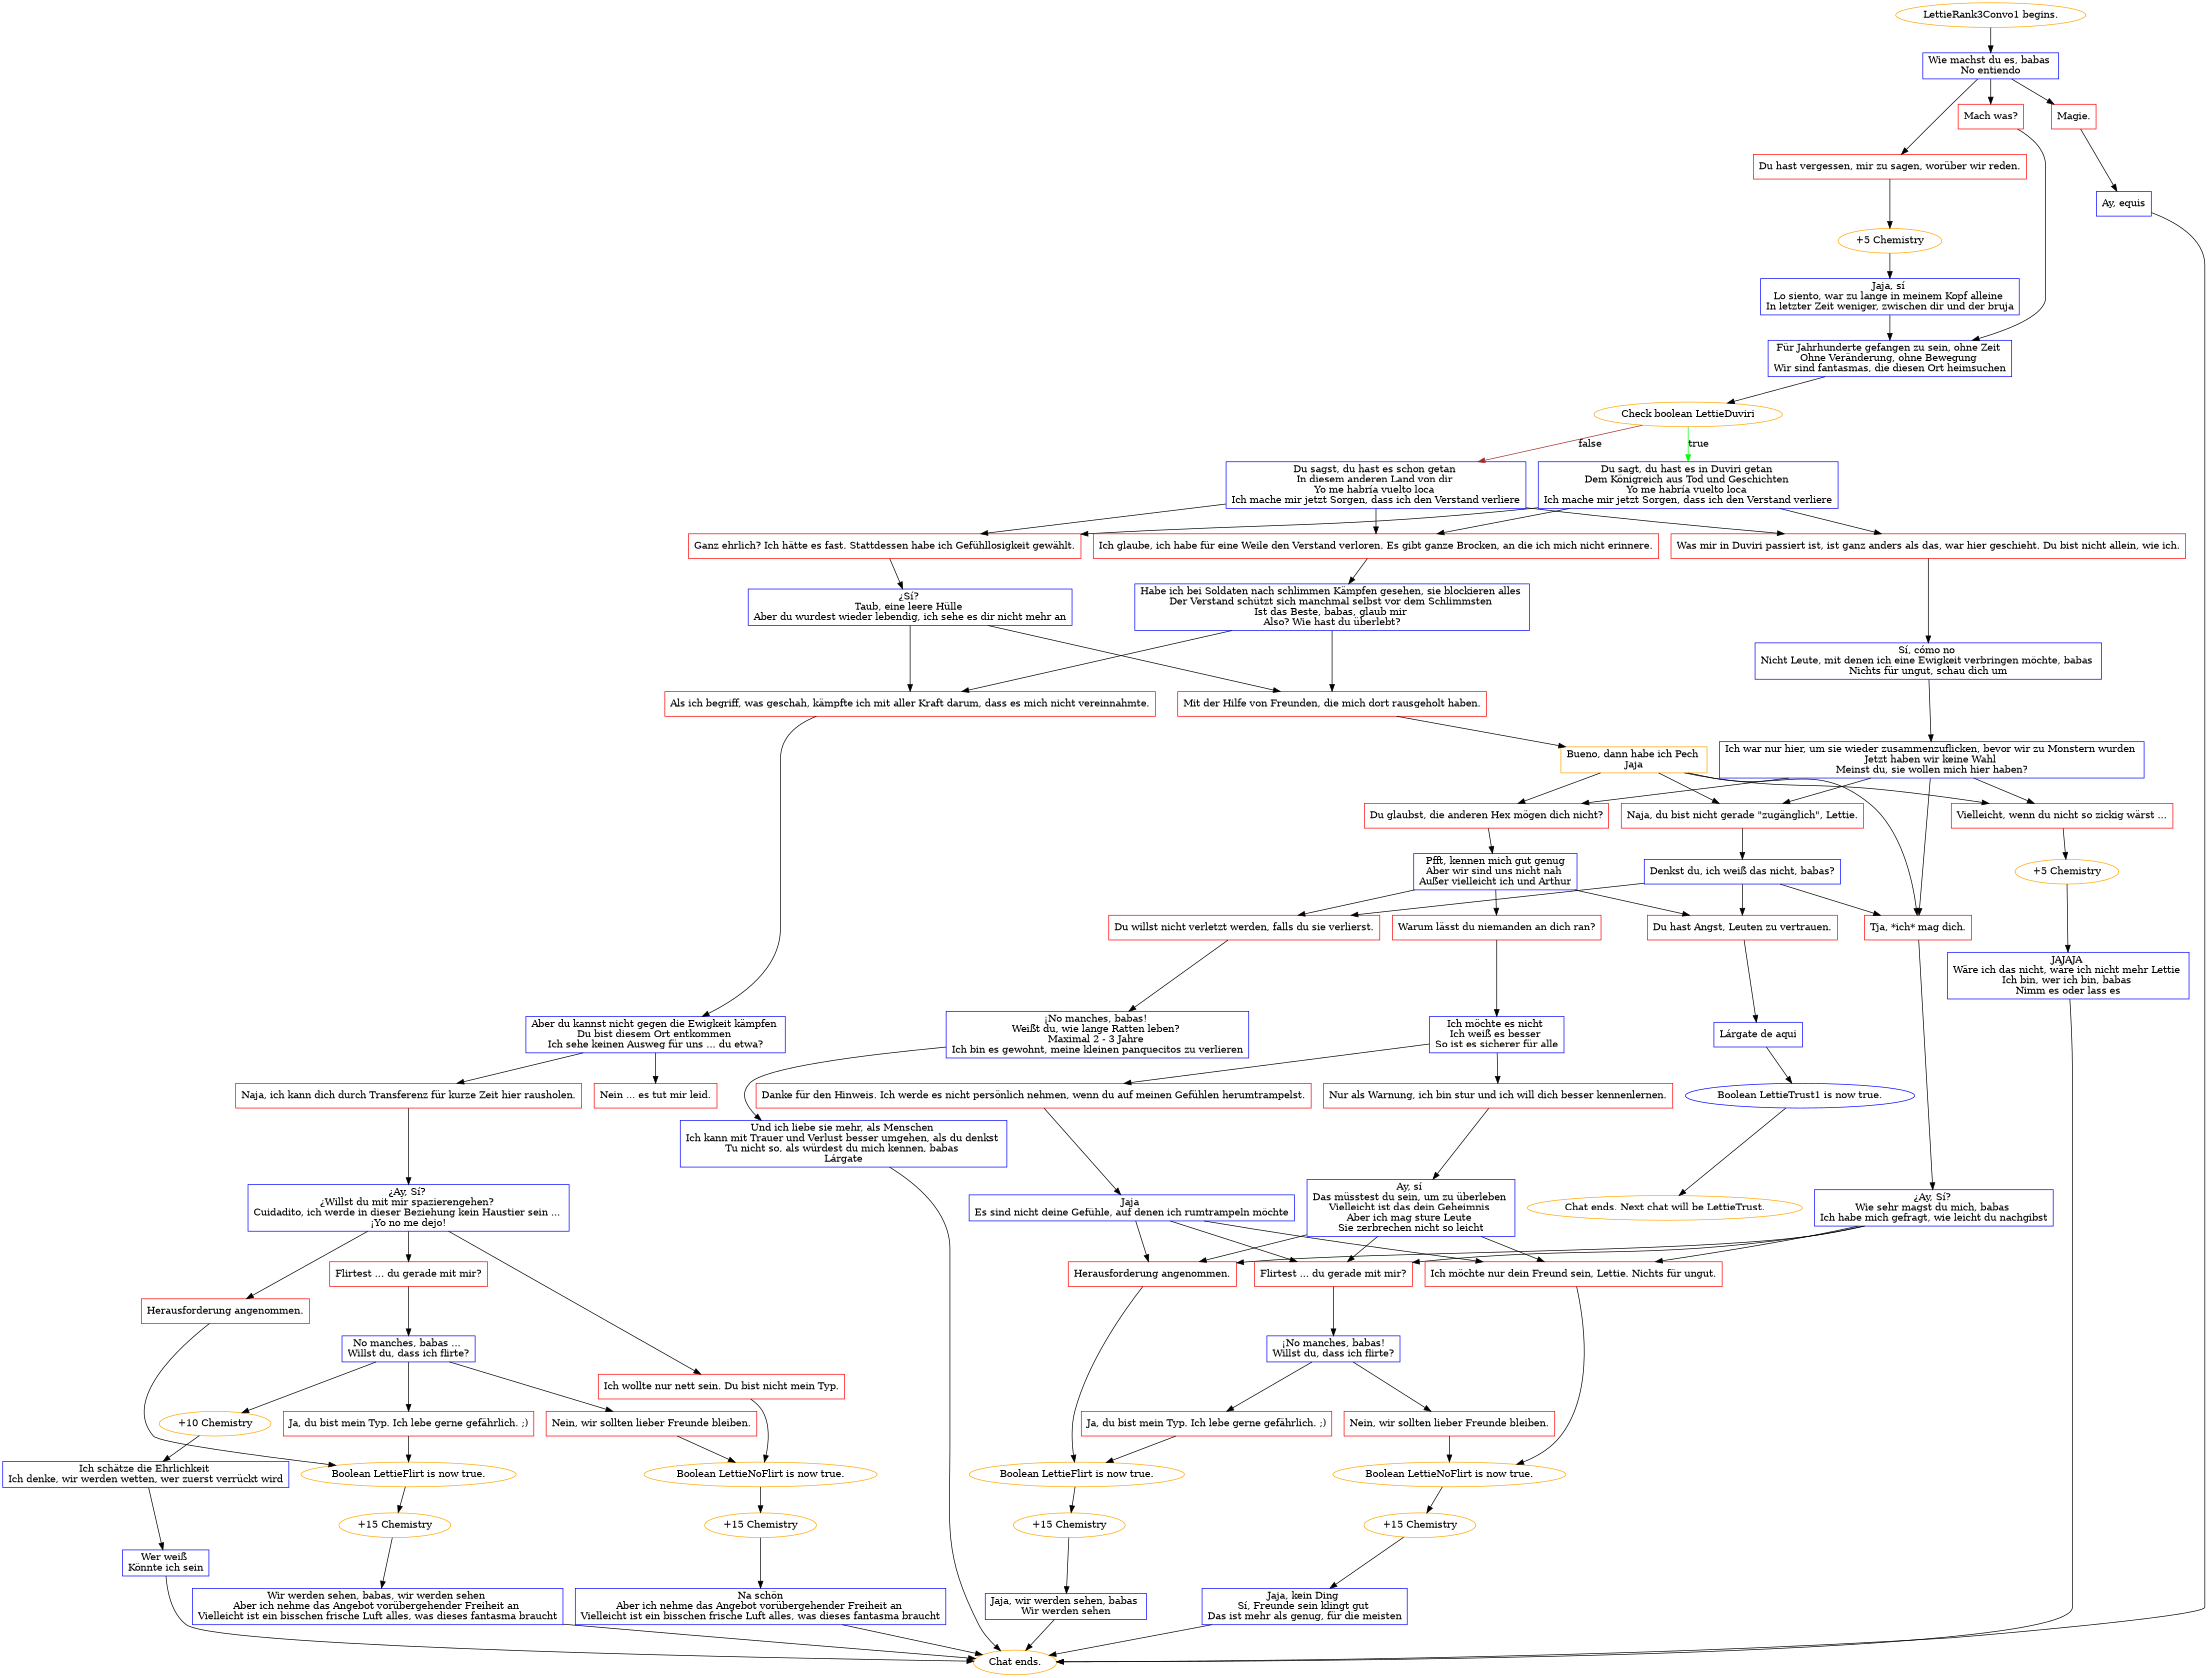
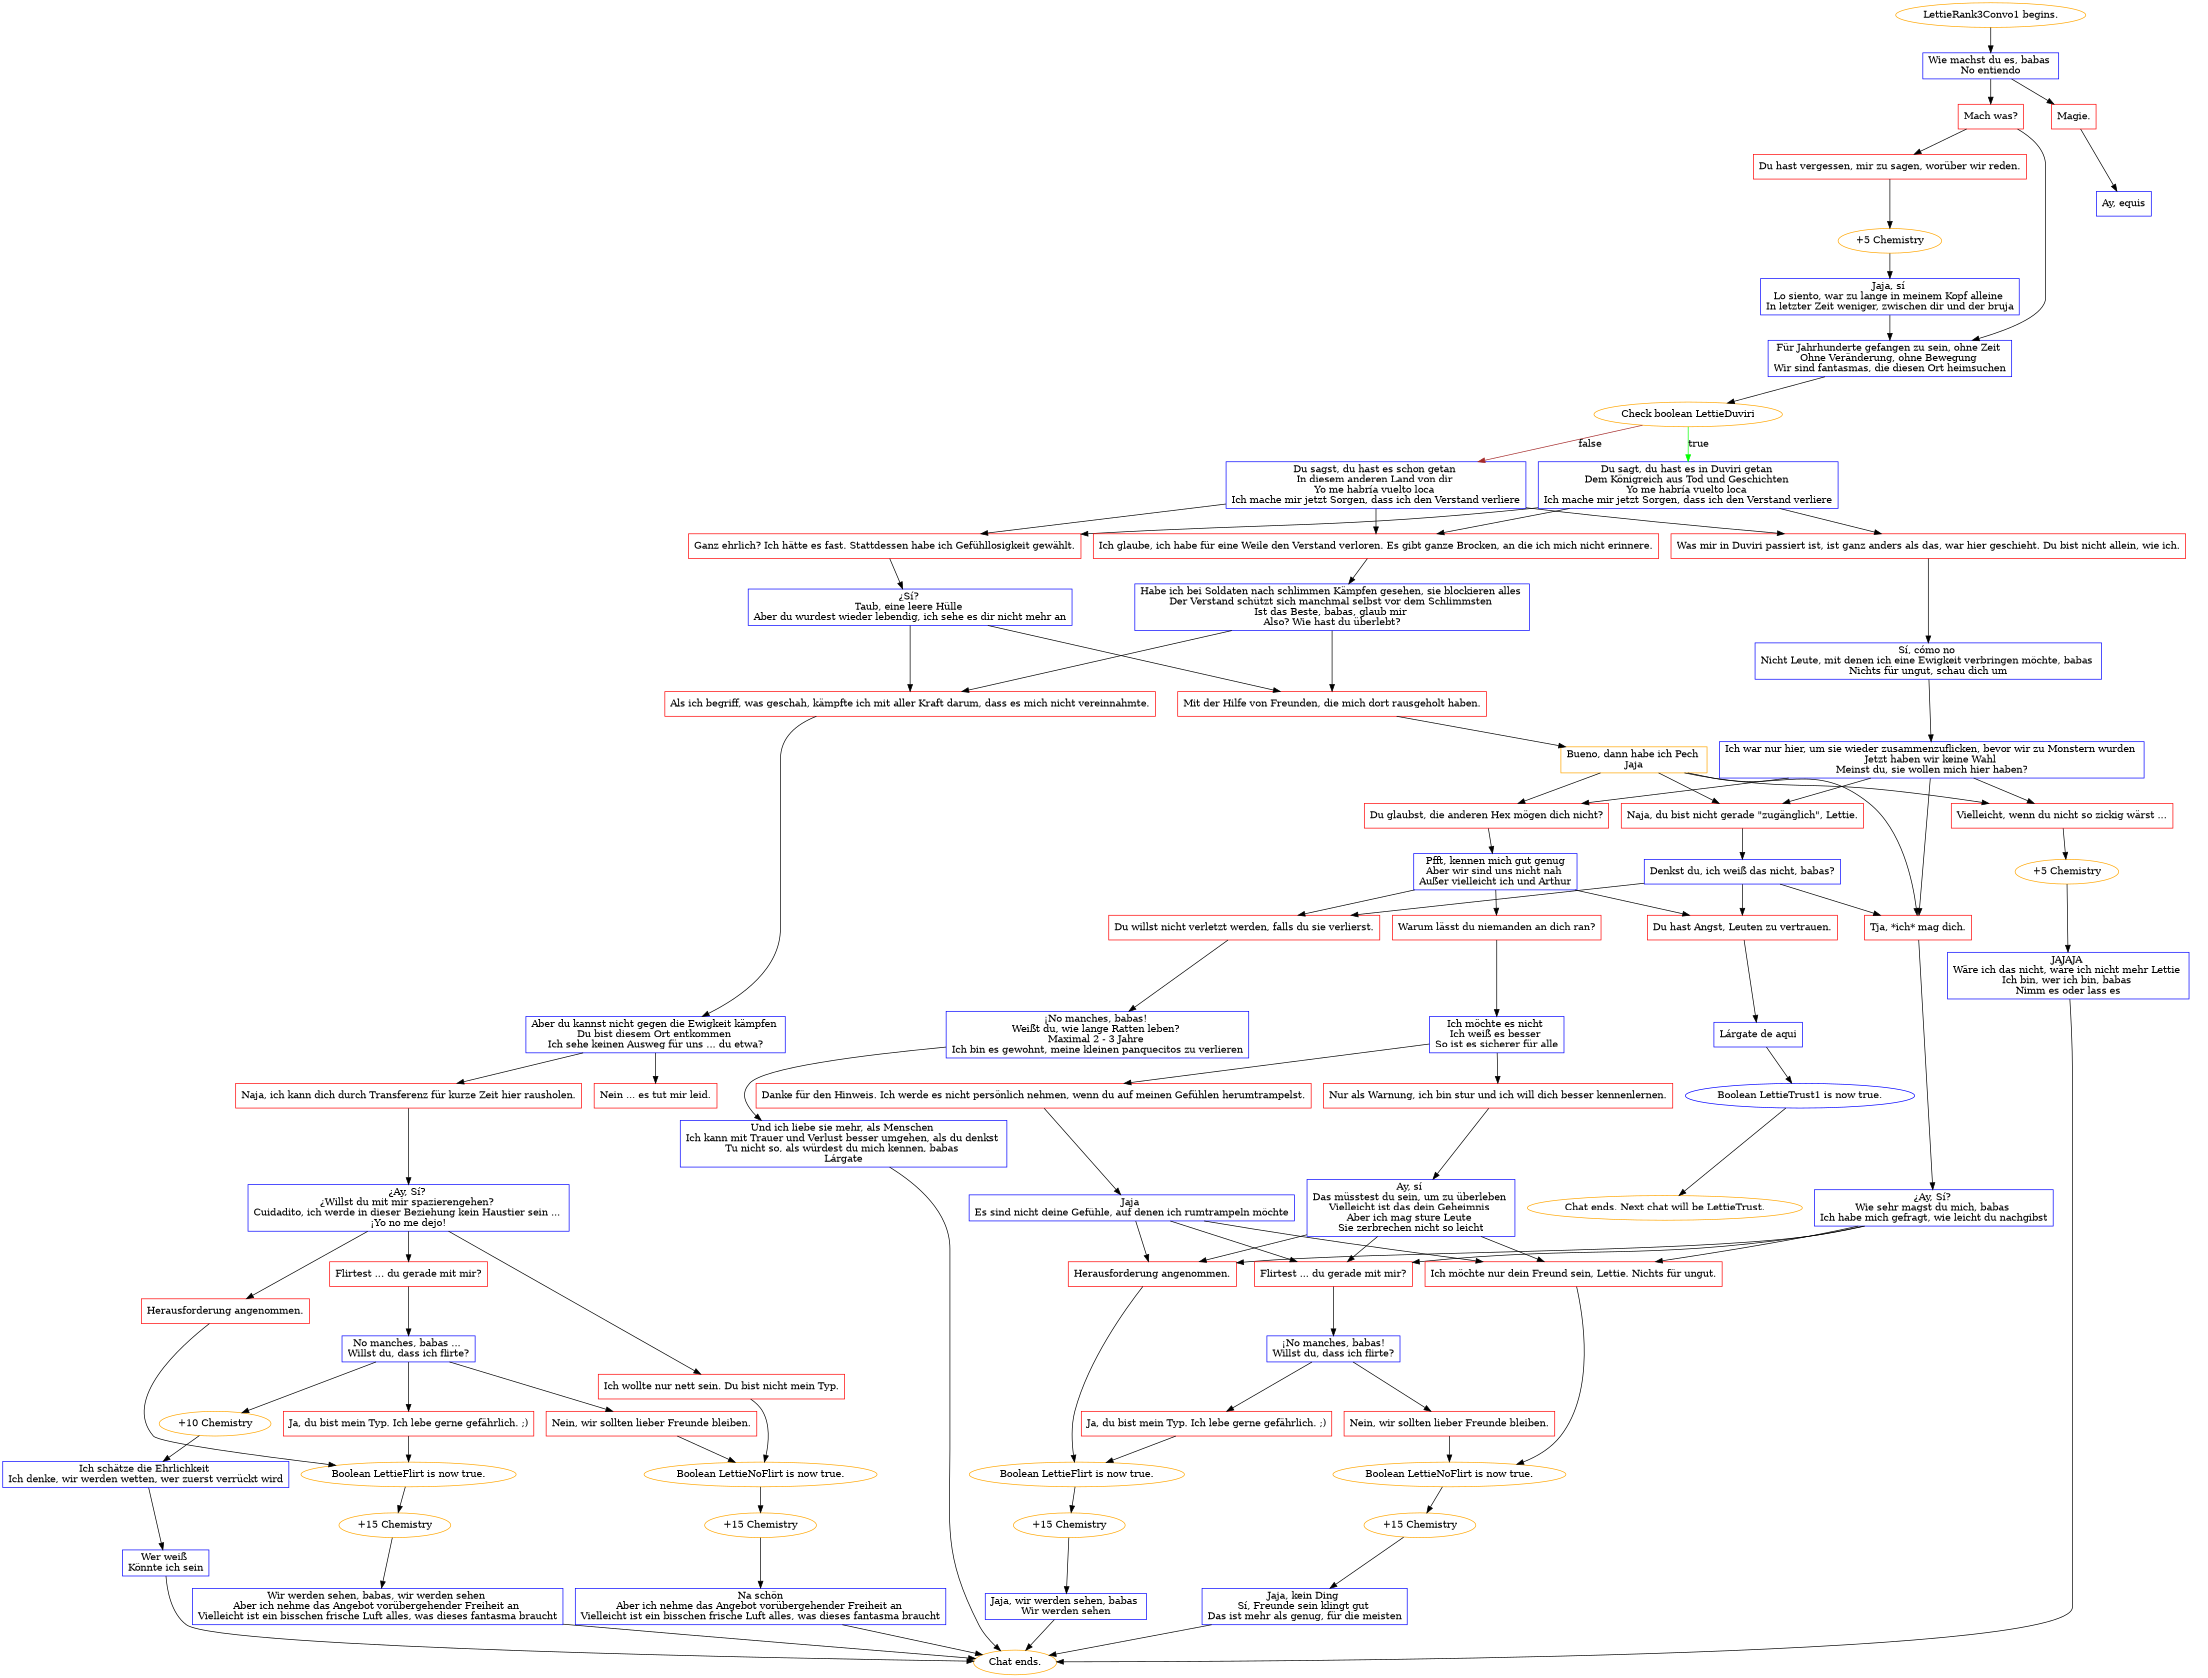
edge "Wie machst du es, babas No entiendo" -> "Du hast vergessen, mir zu sagen, worüber wir reden.": now "Mach was?" -> "Du hast vergessen, mir zu sagen, worüber wir reden."
edge "Ay, equis" -> "Chat ends.": removed
